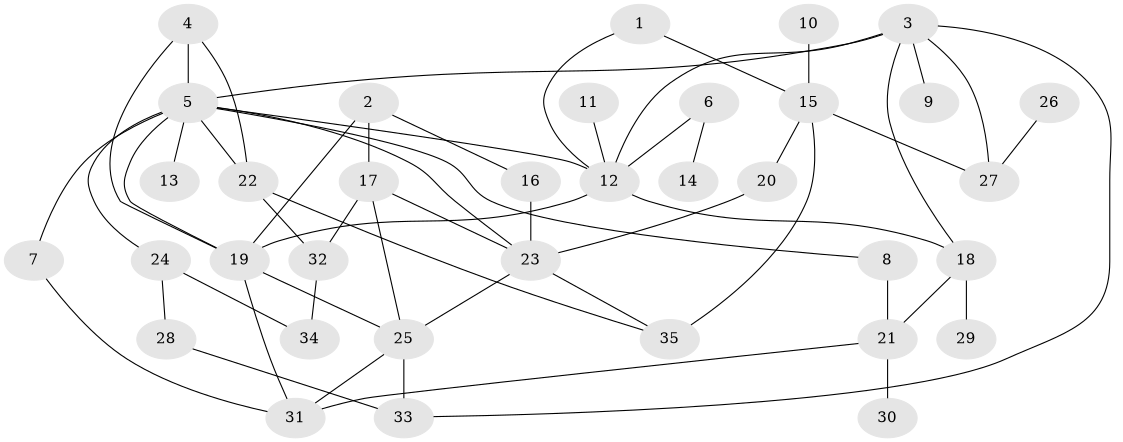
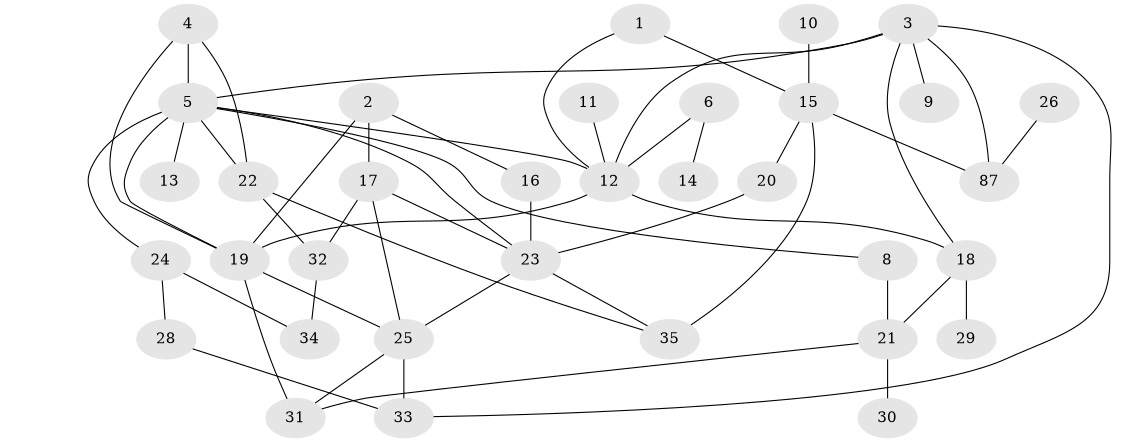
node "27": label "27" -> "87"
node "7": removed
